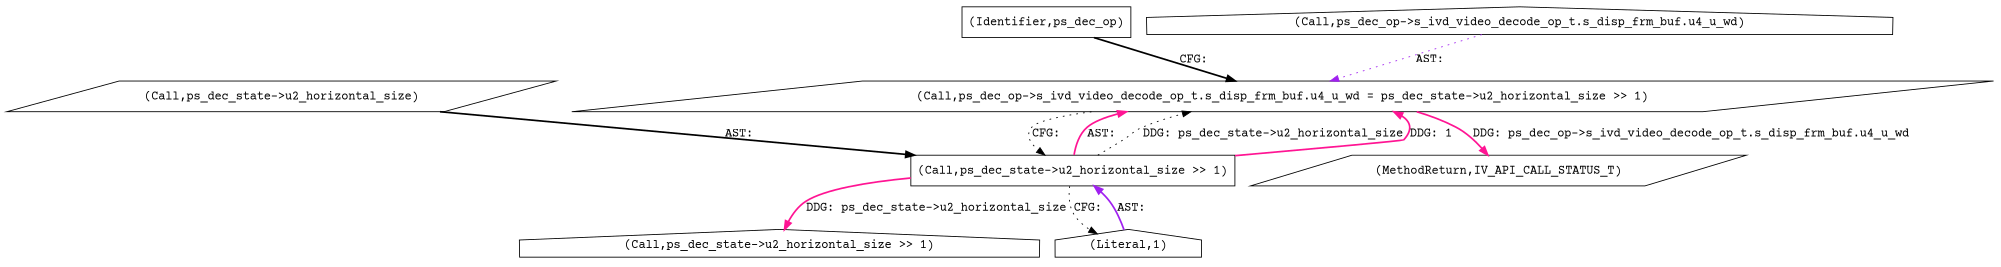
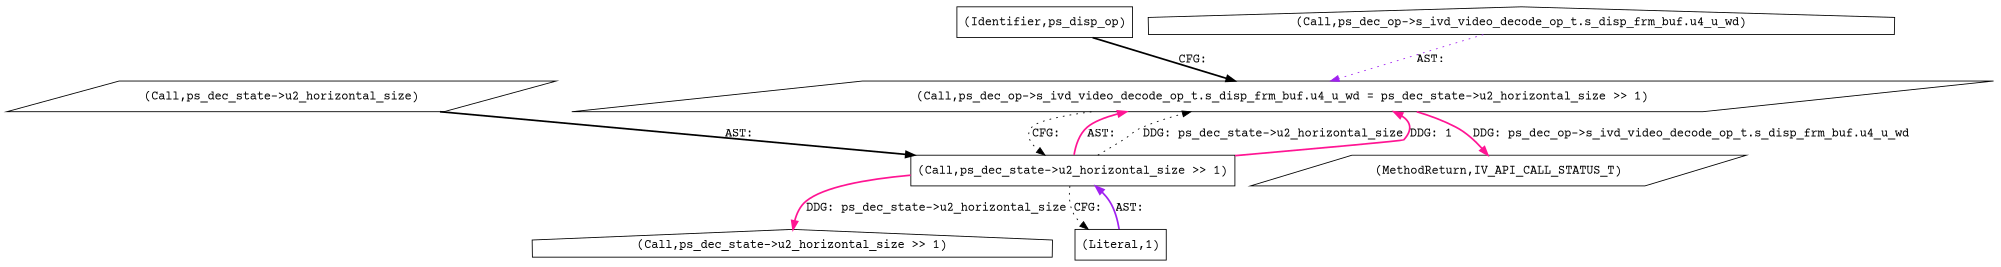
node "(Identifier,ps_dec_op)": label "(Identifier,ps_dec_op)" -> "(Identifier,ps_disp_op)"
node "(Literal,1)": shape house -> box
